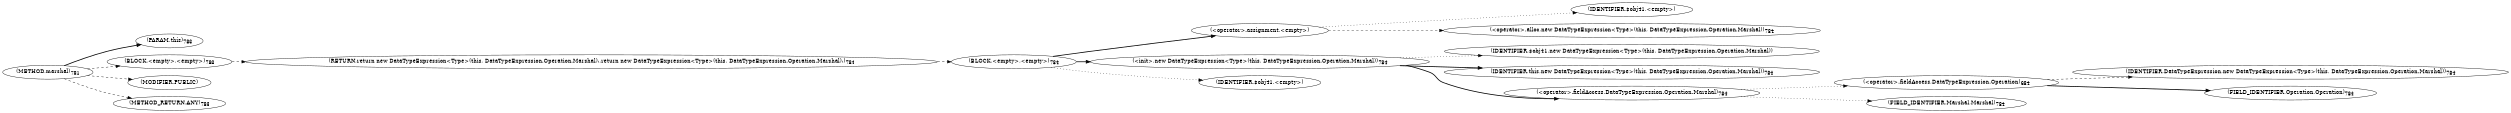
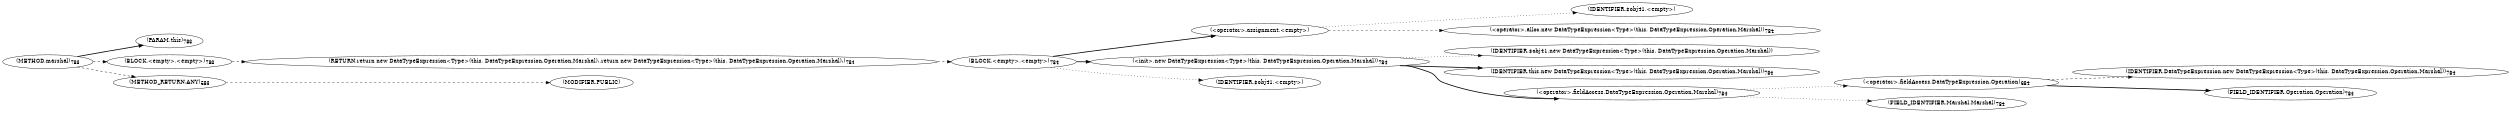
node "(METHOD,marshal)": text "781" -> "783"
edge "(METHOD,marshal)" -> "(MODIFIER,PUBLIC)": now "(METHOD_RETURN,ANY)" -> "(MODIFIER,PUBLIC)"
node "(METHOD_RETURN,ANY)": text "783" -> "583"
